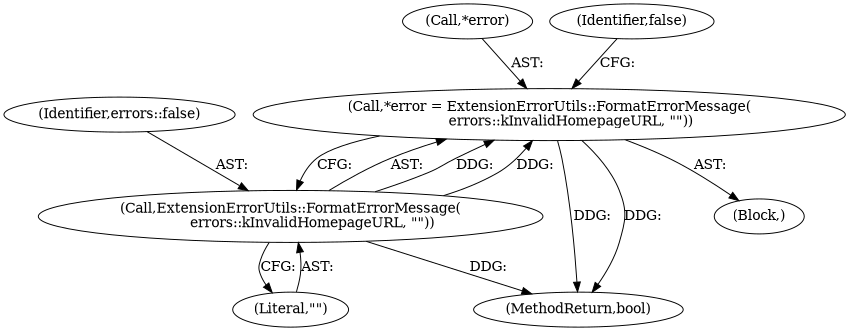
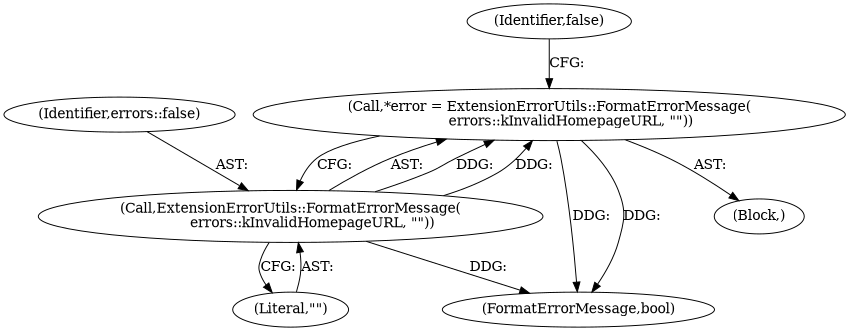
node "(Call,*error)": removed
node "(MethodReturn,bool)": label "(MethodReturn,bool)" -> "(FormatErrorMessage,bool)"
